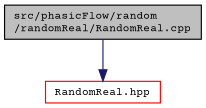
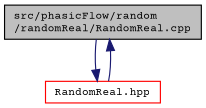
edge "RandomReal.hpp" -> "src/phasicFlow/random /randomReal/RandomReal.cpp": added
